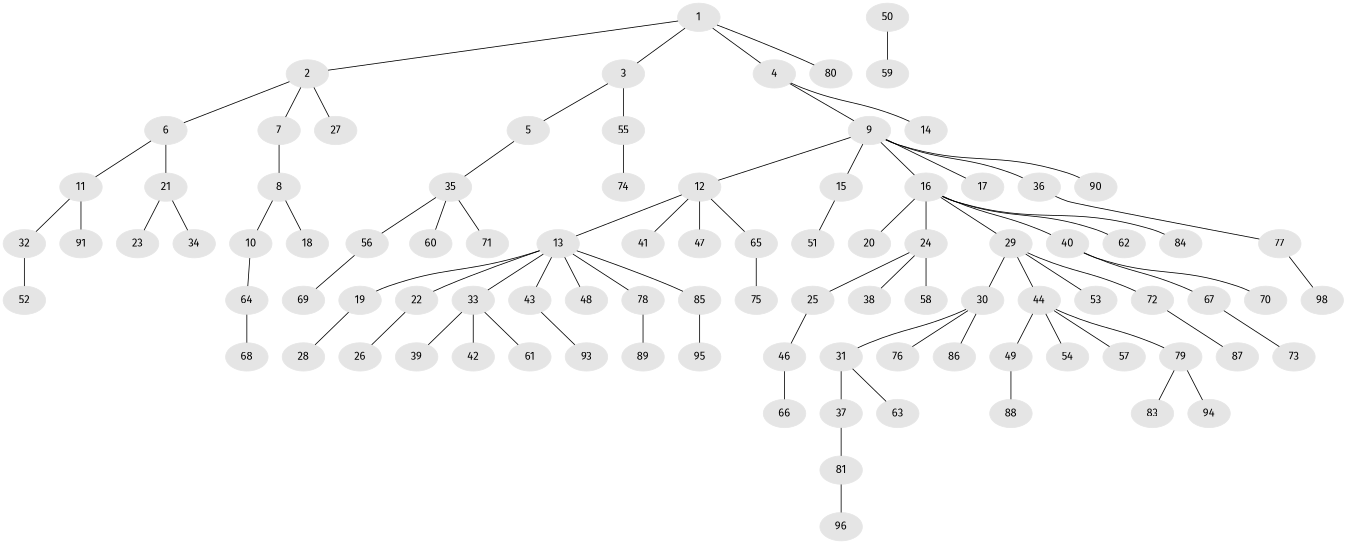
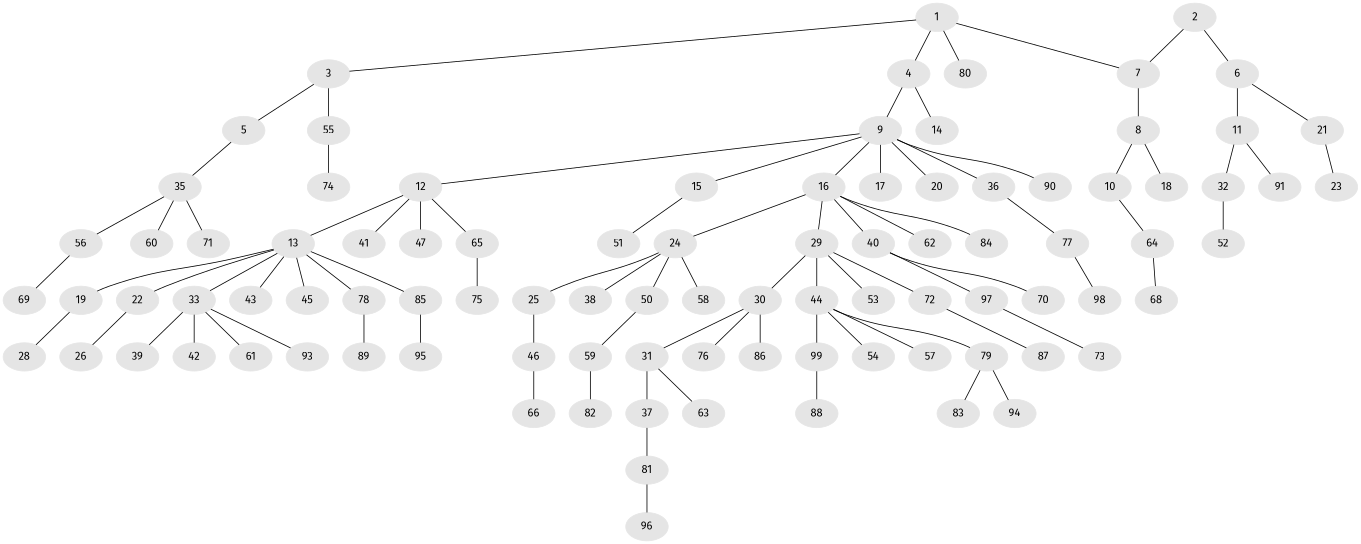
edge "1" -- "2": now "1" -- "7"
node "27": removed
edge "16" -- "20": now "9" -- "20"
node "34": removed
edge "24" -- "50": added
node "48": label "48" -> "45"
node "67": label "67" -> "97"
edge "43" -- "93": now "33" -- "93"
node "49": label "49" -> "99"
node "82": added
